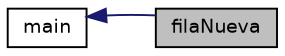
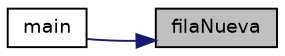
edge "filaNueva" -> "main": reversed
